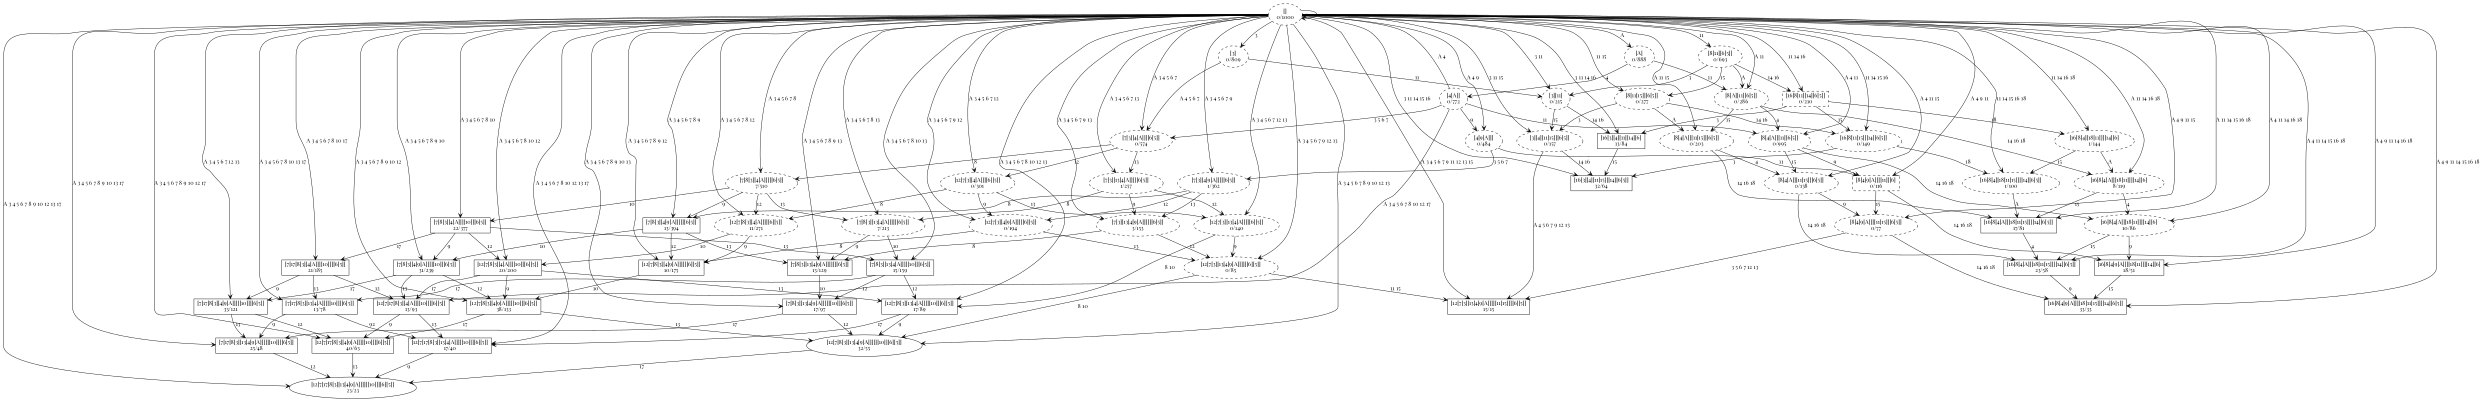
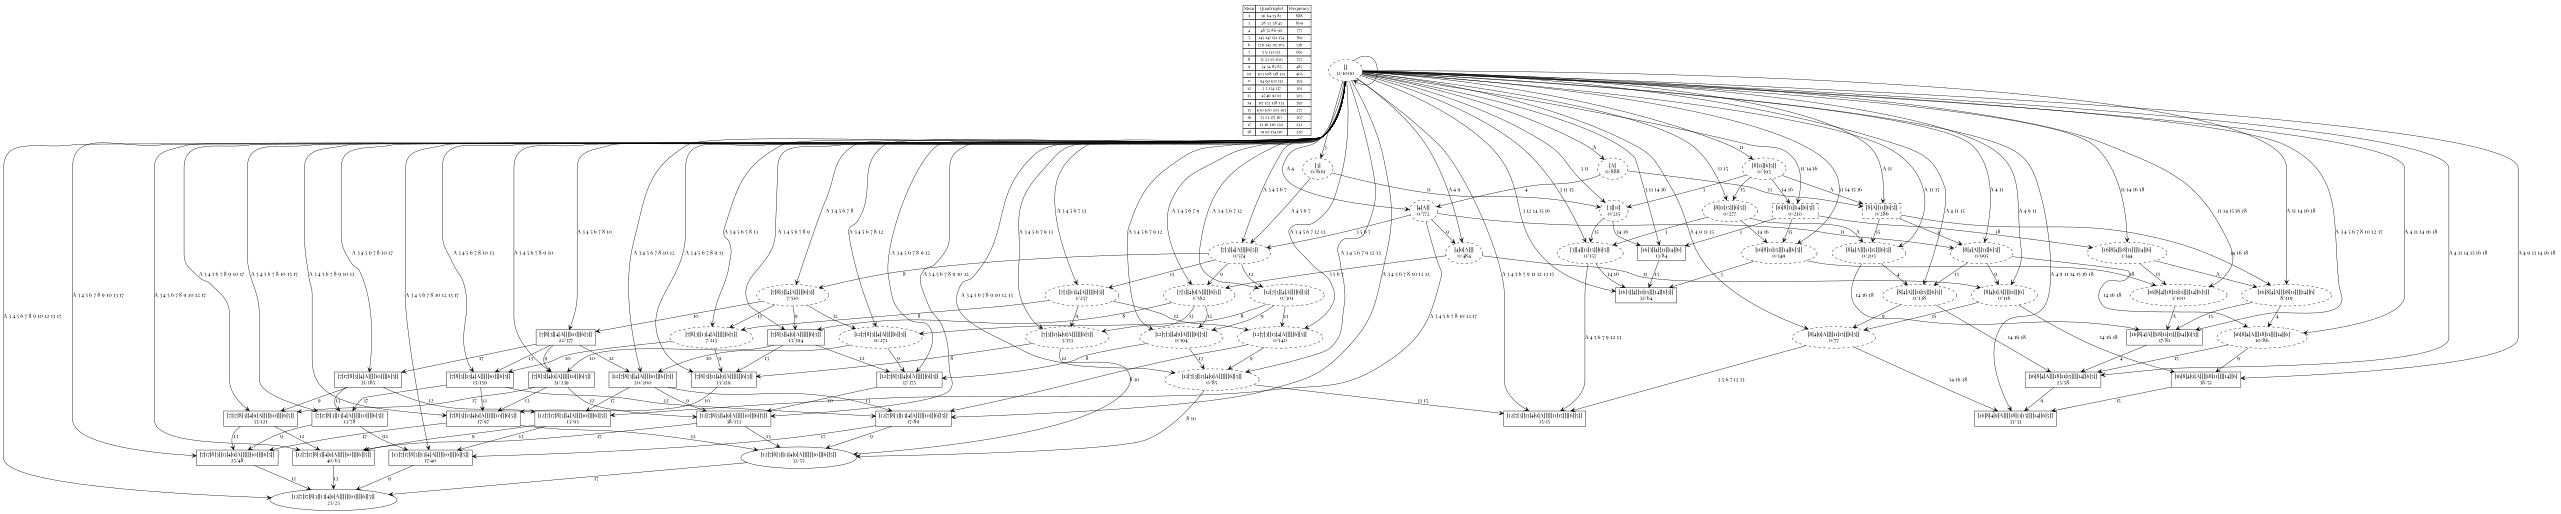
edge "[4[A]] 0/772" -> "[] 0/1000": reversed
node "[8[11][6[5]] 0/693": label "[8[11][6[5]] 0/693" -> "[8[11][6[5]] 0/393"
node "Stem": added
edge "[] 0/1000" -> "[16[3][4][11[15]][14][6[5]] 32/64": label "3 11 14 15 16 " -> "3 12 14 15 16 "
node "[8[A][11][6[5]] 0/286": shape ellipse -> box
edge "[] 0/1000" -> "[16[8[4[A]][18[11[15]]][14][6[5]] 17/81": label "A 11 14 15 16 18 " -> "A 3 4 5 6 7 8 10 12 17 "
edge "[] 0/1000" -> "[7[17[8[3][4[9[A]]]][10]]][6[5]] 33/121": label "A 3 4 5 6 7 12 13 " -> "A 3 4 5 6 7 8 9 10 17 "
node "[8[4[9[A]]][11]][6] 0/116": shape box -> ellipse
node "[12[7[8[3][4[9[A]]]]][6][5]] 10/175": label "[12[7[8[3][4[9[A]]]]][6][5]] 10/175" -> "[12[7[8[3][4[9[A]]]]][6][5]] 17/175"
edge "[7[3][4[A]]][6[5]] 0/574" -> "[7[3][4[9[A]]]][6[5]] 1/362": added, label "9"
edge "[7[8[3][4[9[A]]]][10]][6[5]] 31/239" -> "[12[7[17[8[3][4[A]]][10]]][6][5]] 13/93": now "[7[8[3][4[9[A]]]][10]][6[5]] 31/239" -> "[7[8[3][13[4[9[A]]]]][10]][6[5]] 17/97"
